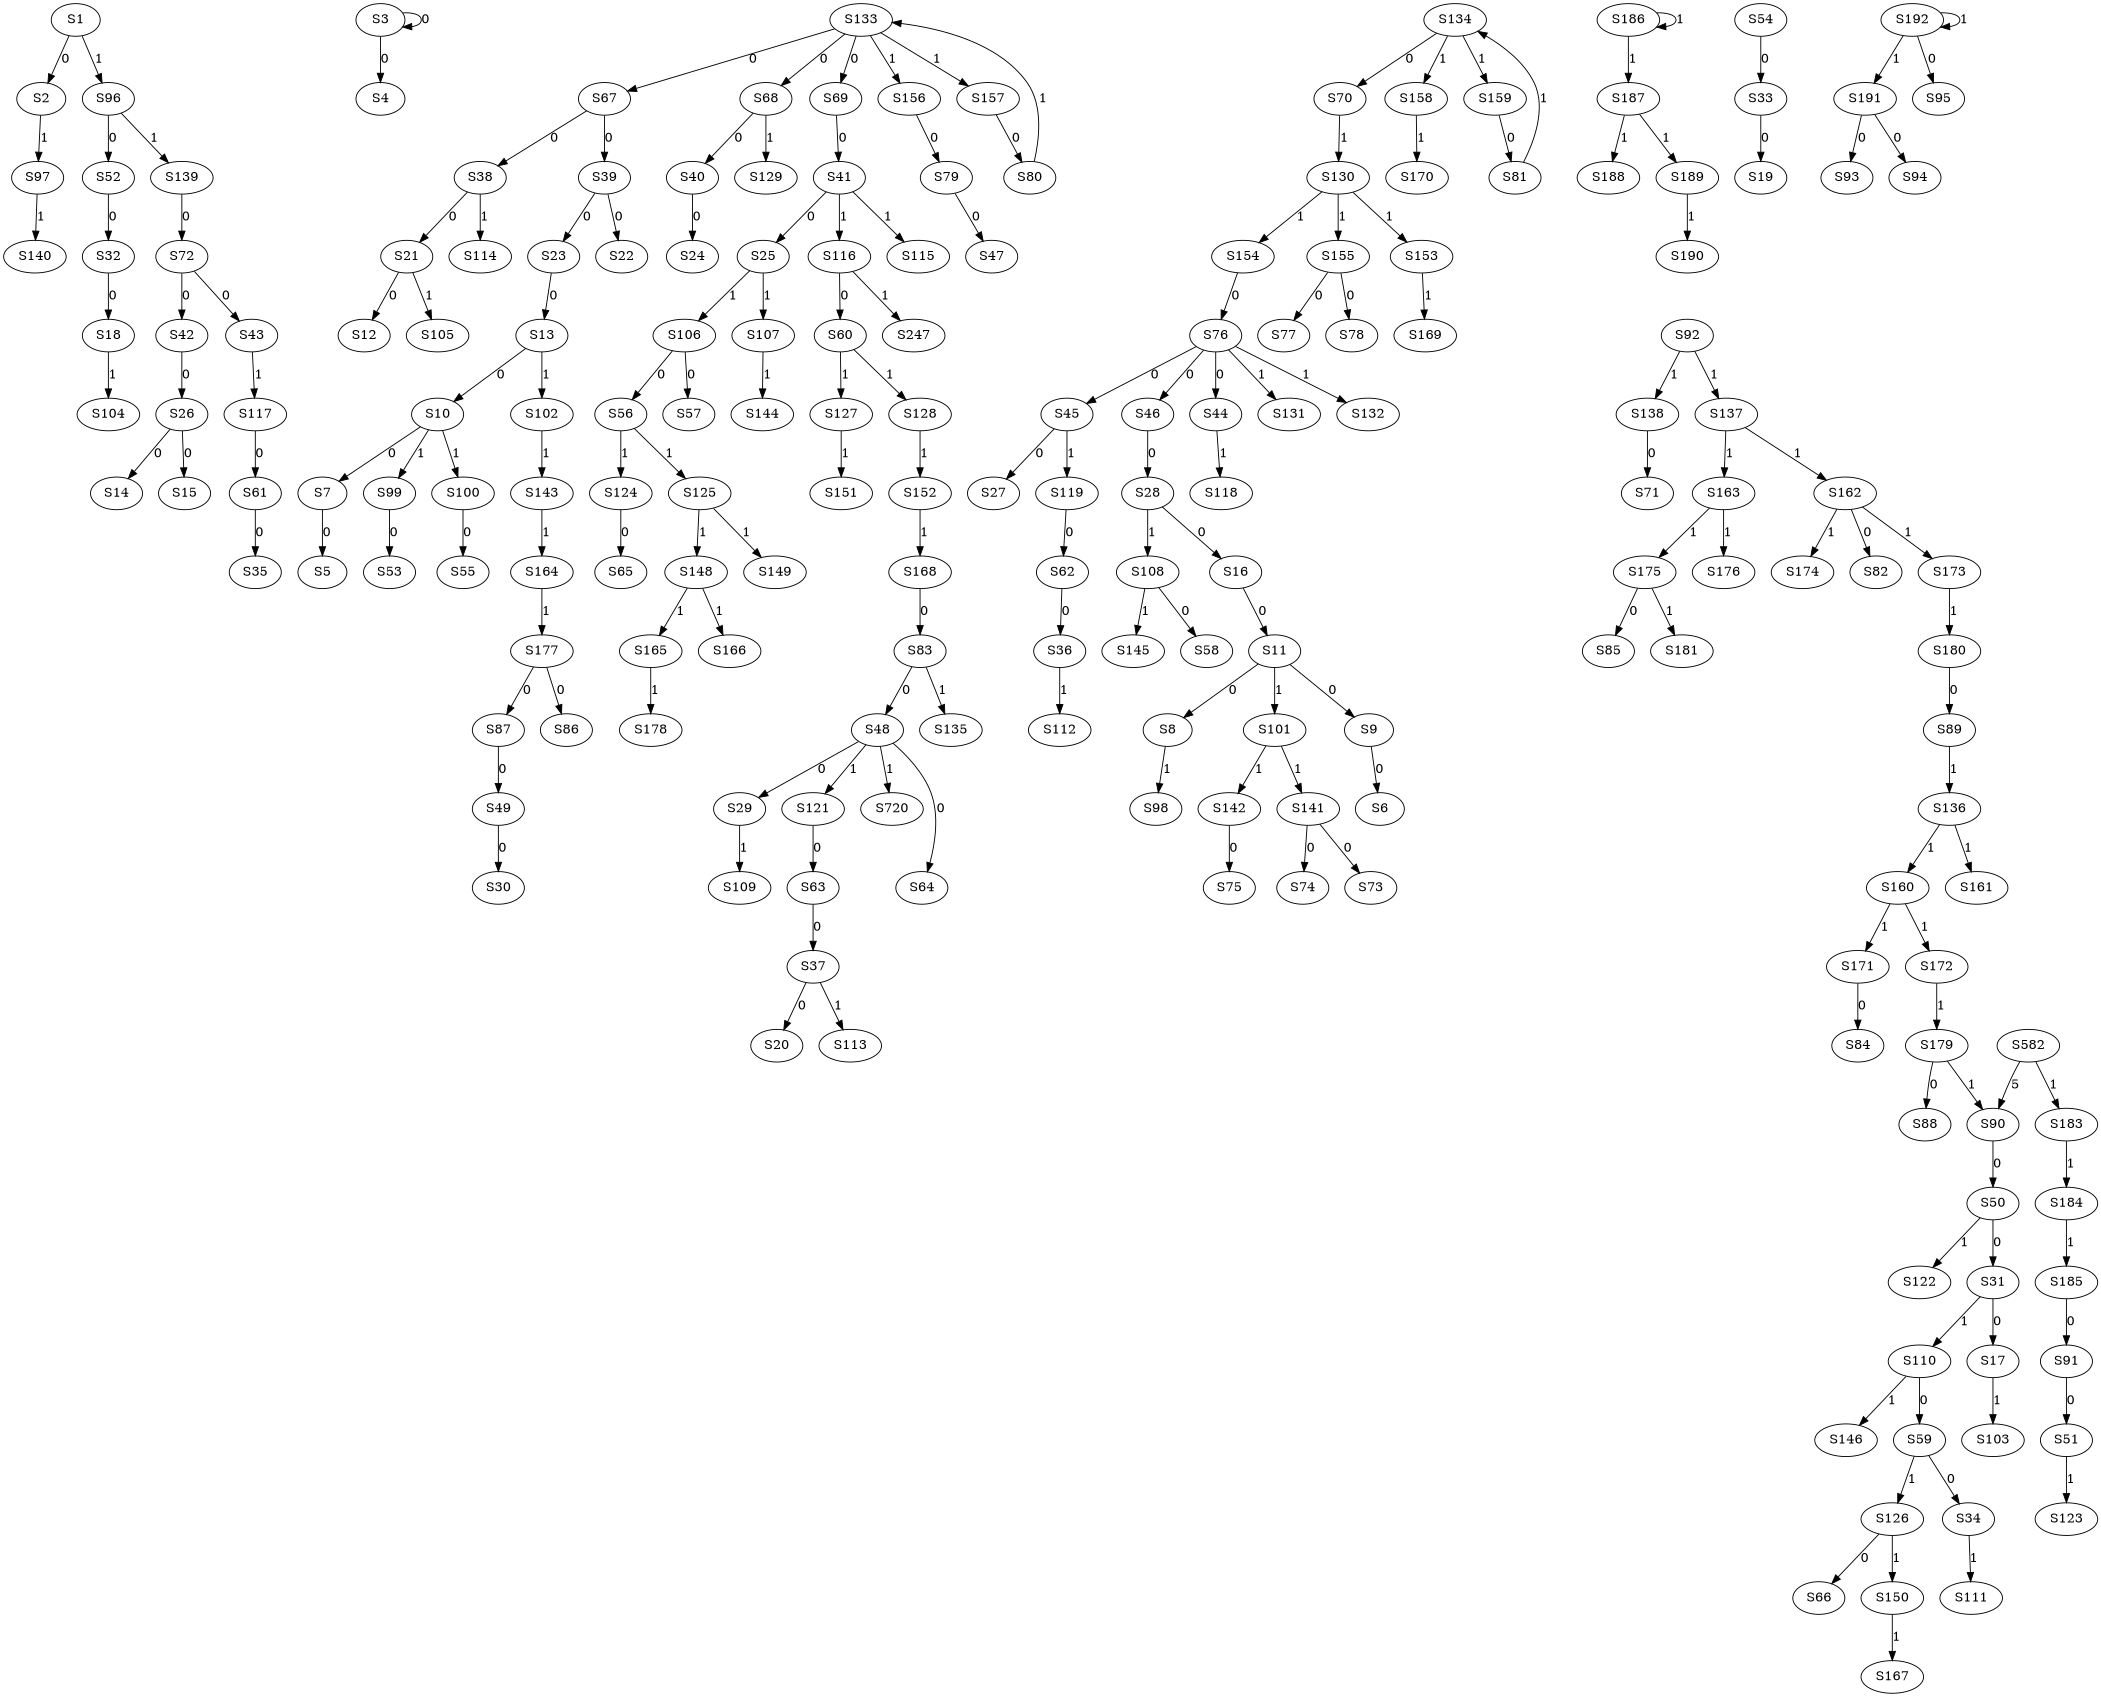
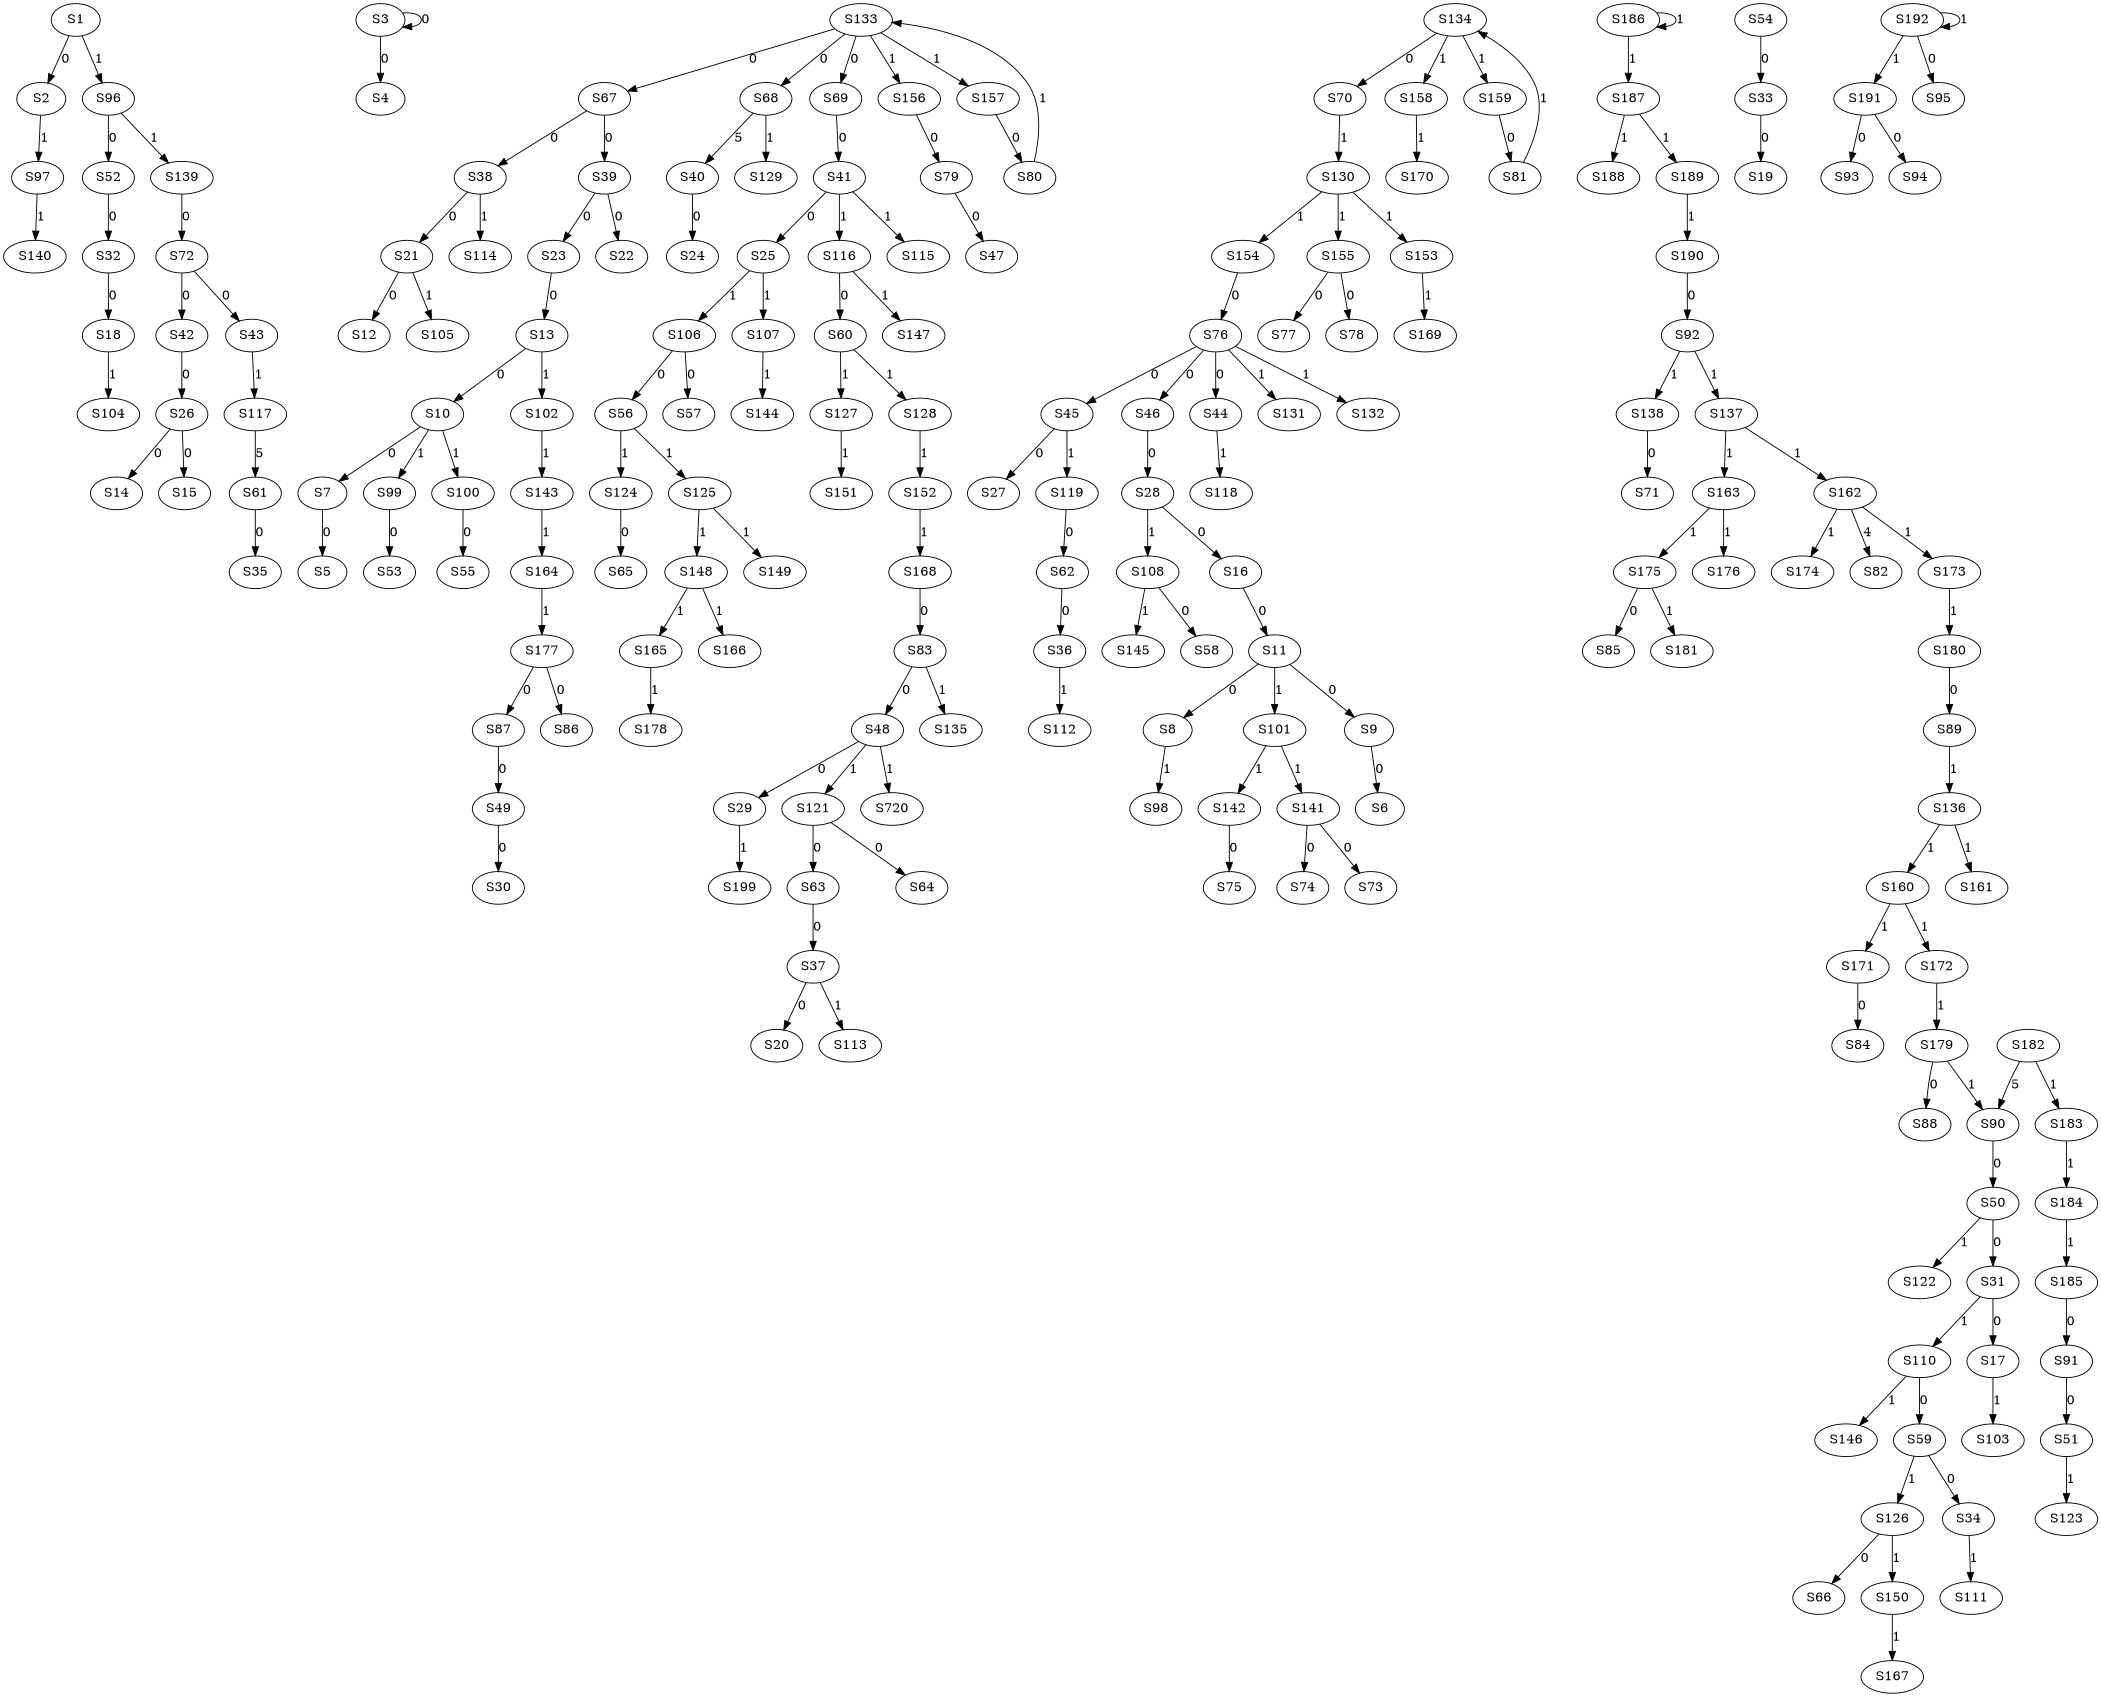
edge "S68" -> "S40": label "0" -> "5"
edge "S190" -> "S92": added, label "0"
node "S247": label "S247" -> "S147"
edge "S117" -> "S61": label "0" -> "5"
edge "S162" -> "S82": label "0" -> "4"
edge "S48" -> "S64": now "S121" -> "S64"
node "S109": label "S109" -> "S199"
node "S582": label "S582" -> "S182"
